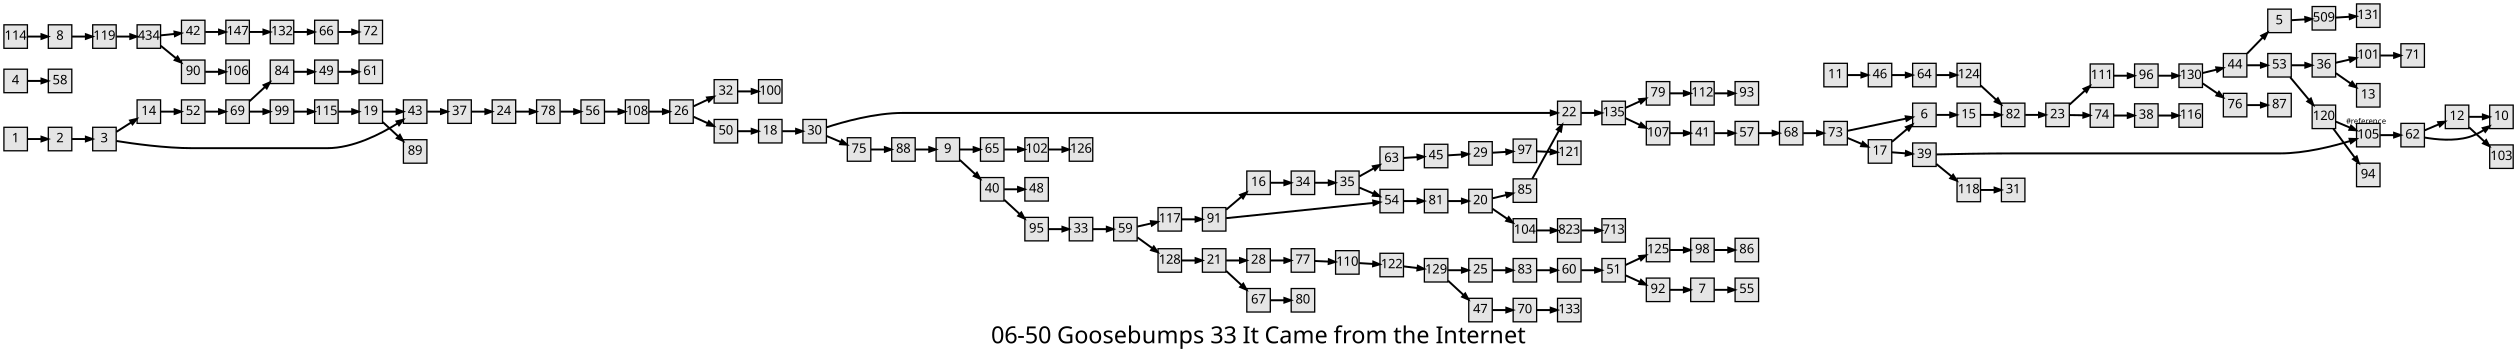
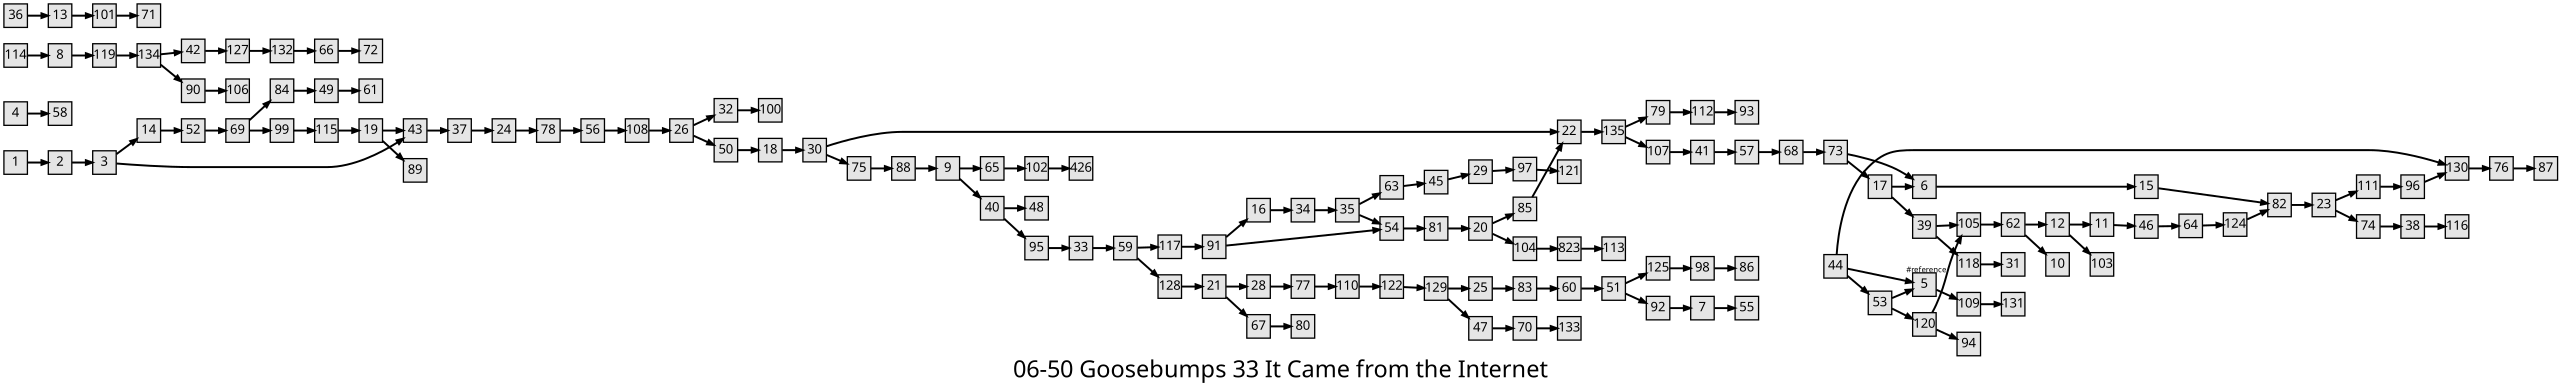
node "509": label "509" -> "109"
node "147": label "147" -> "127"
node "434": label "434" -> "134"
edge "36" -> "101": now "13" -> "101"
edge "53" -> "36": now "53" -> "5"
edge "130" -> "44": reversed
edge "12" -> "10": now "12" -> "11"
node "126": label "126" -> "426"
node "713": label "713" -> "113"
